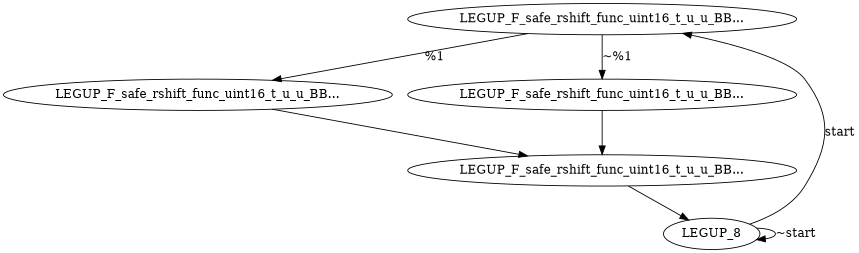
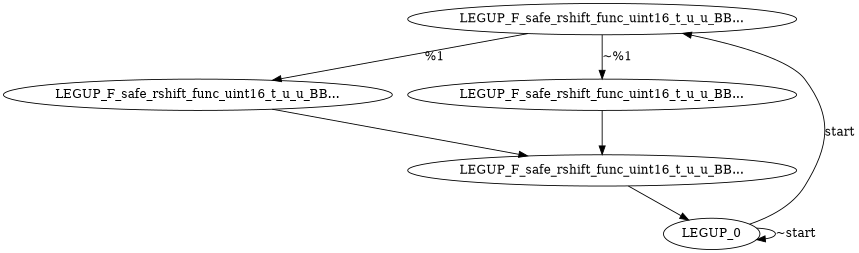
node "LEGUP_8": label "LEGUP_8" -> "LEGUP_0"
